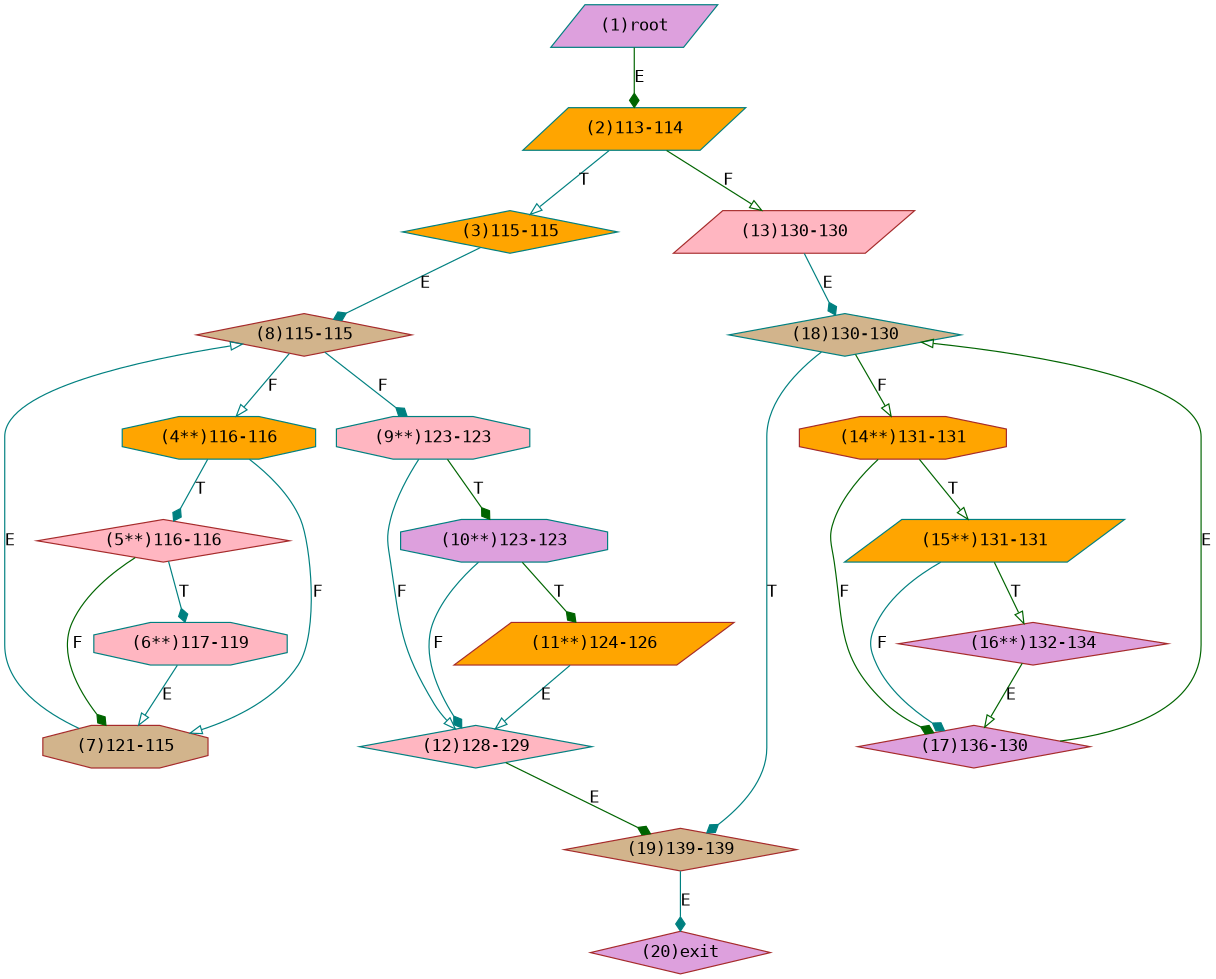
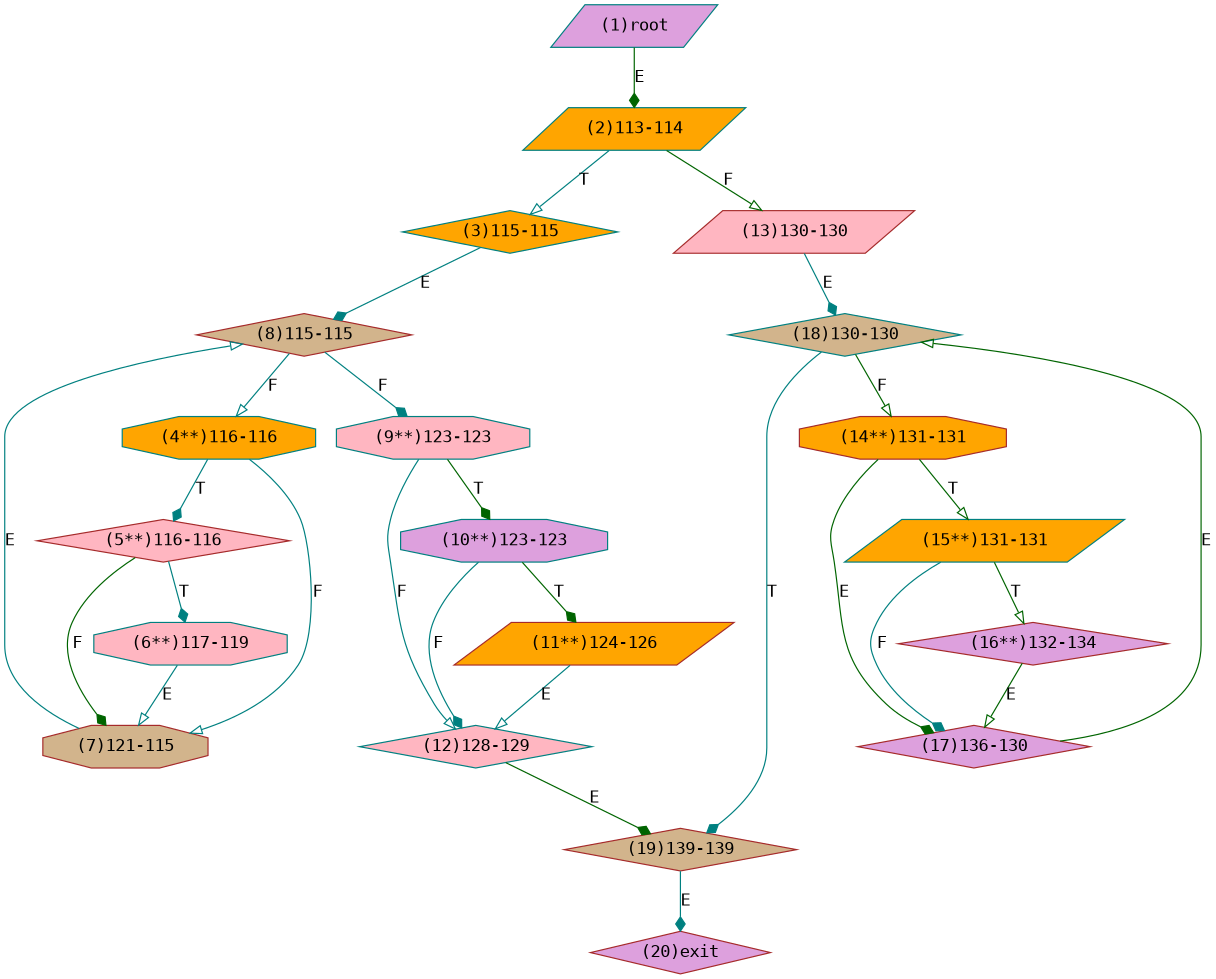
edge "(14**)131-131" -> "(17)136-130": label "F" -> "E"
